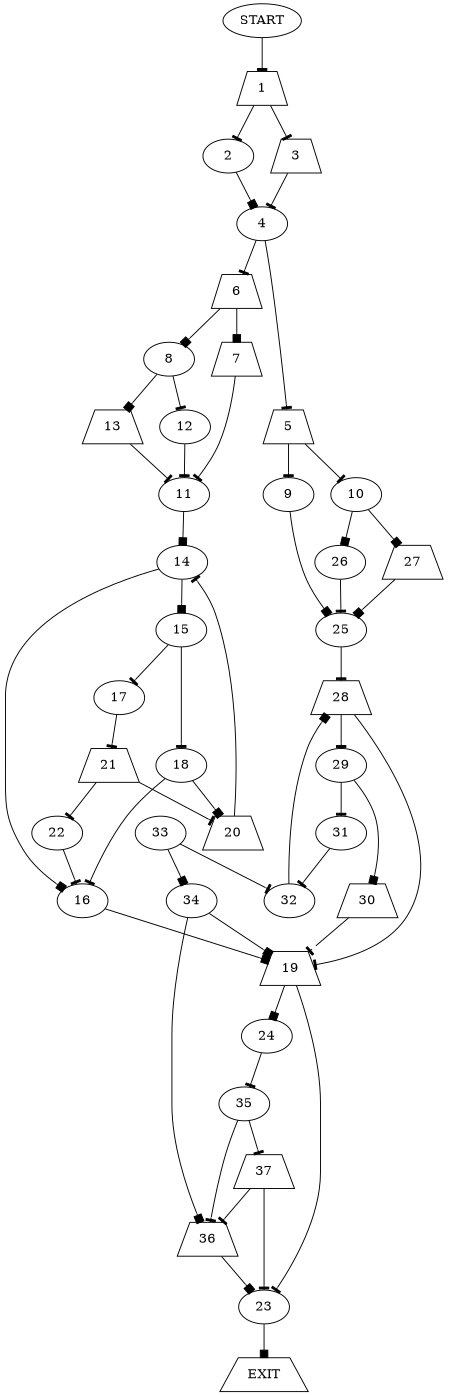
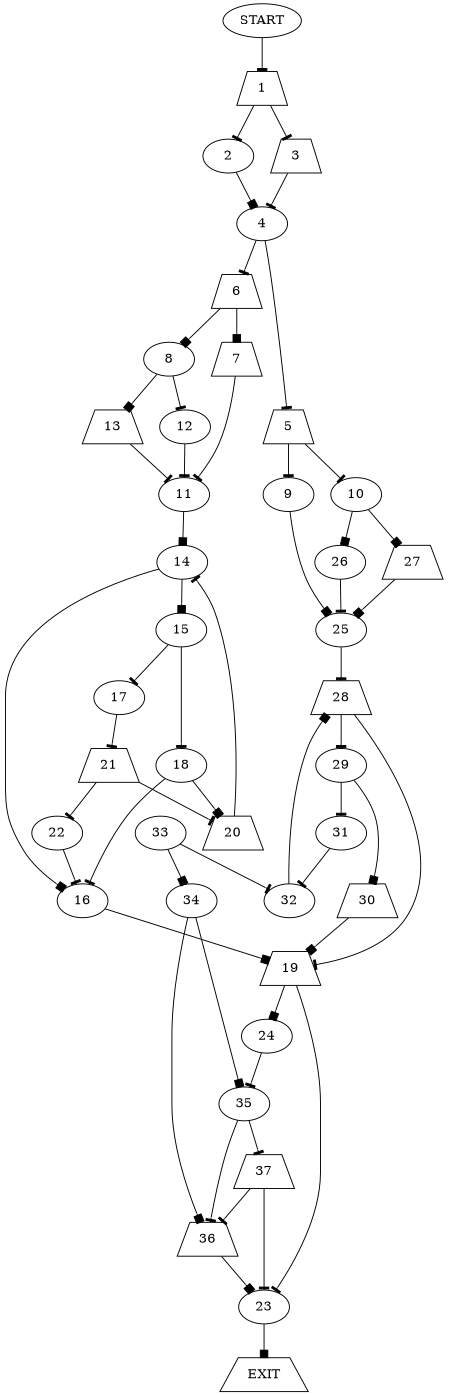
edge "34" -> "19": now "34" -> "35"
edge "30" -> "19": arrowhead tee -> box
